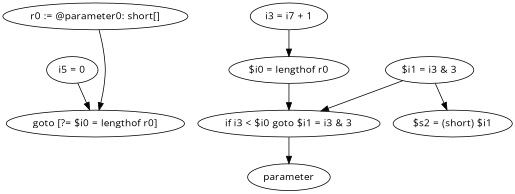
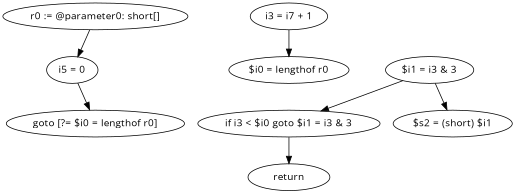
edge "r0 := @parameter0: short[]" -> "goto [?= $i0 = lengthof r0]": now "r0 := @parameter0: short[]" -> "i5 = 0"
edge "$i0 = lengthof r0" -> "if i3 < $i0 goto $i1 = i3 & 3": removed
node "parameter": label "parameter" -> "return"
